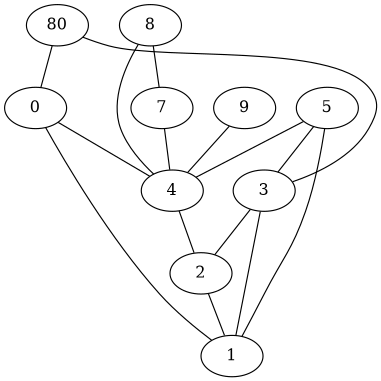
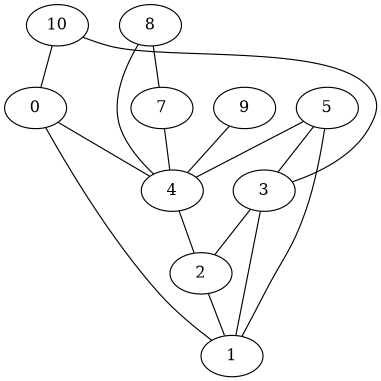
node "80": label "80" -> "10"
